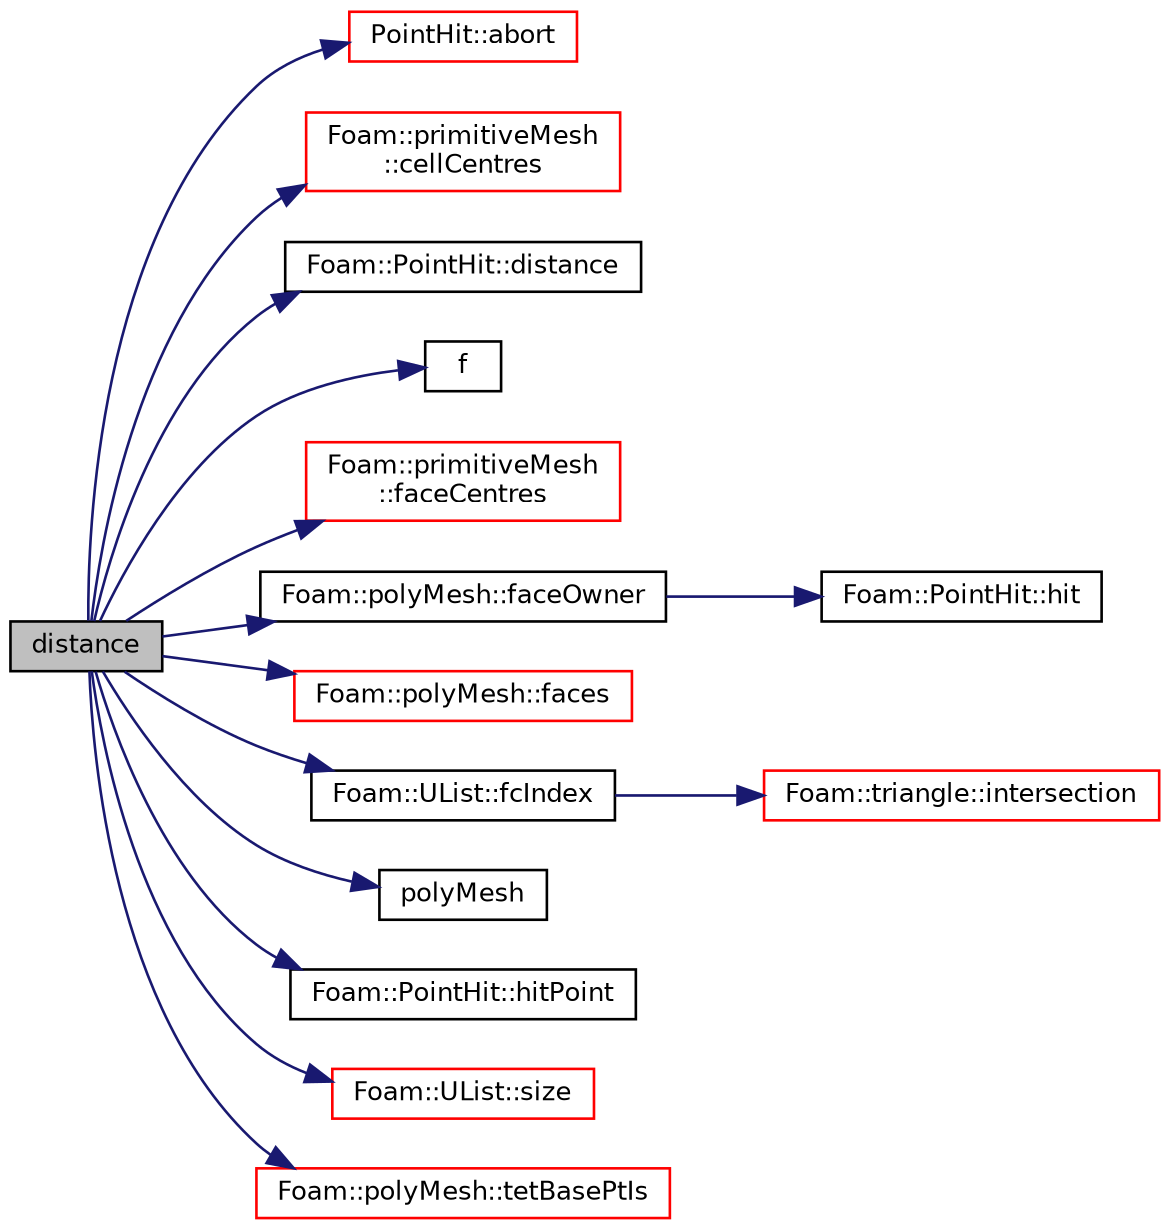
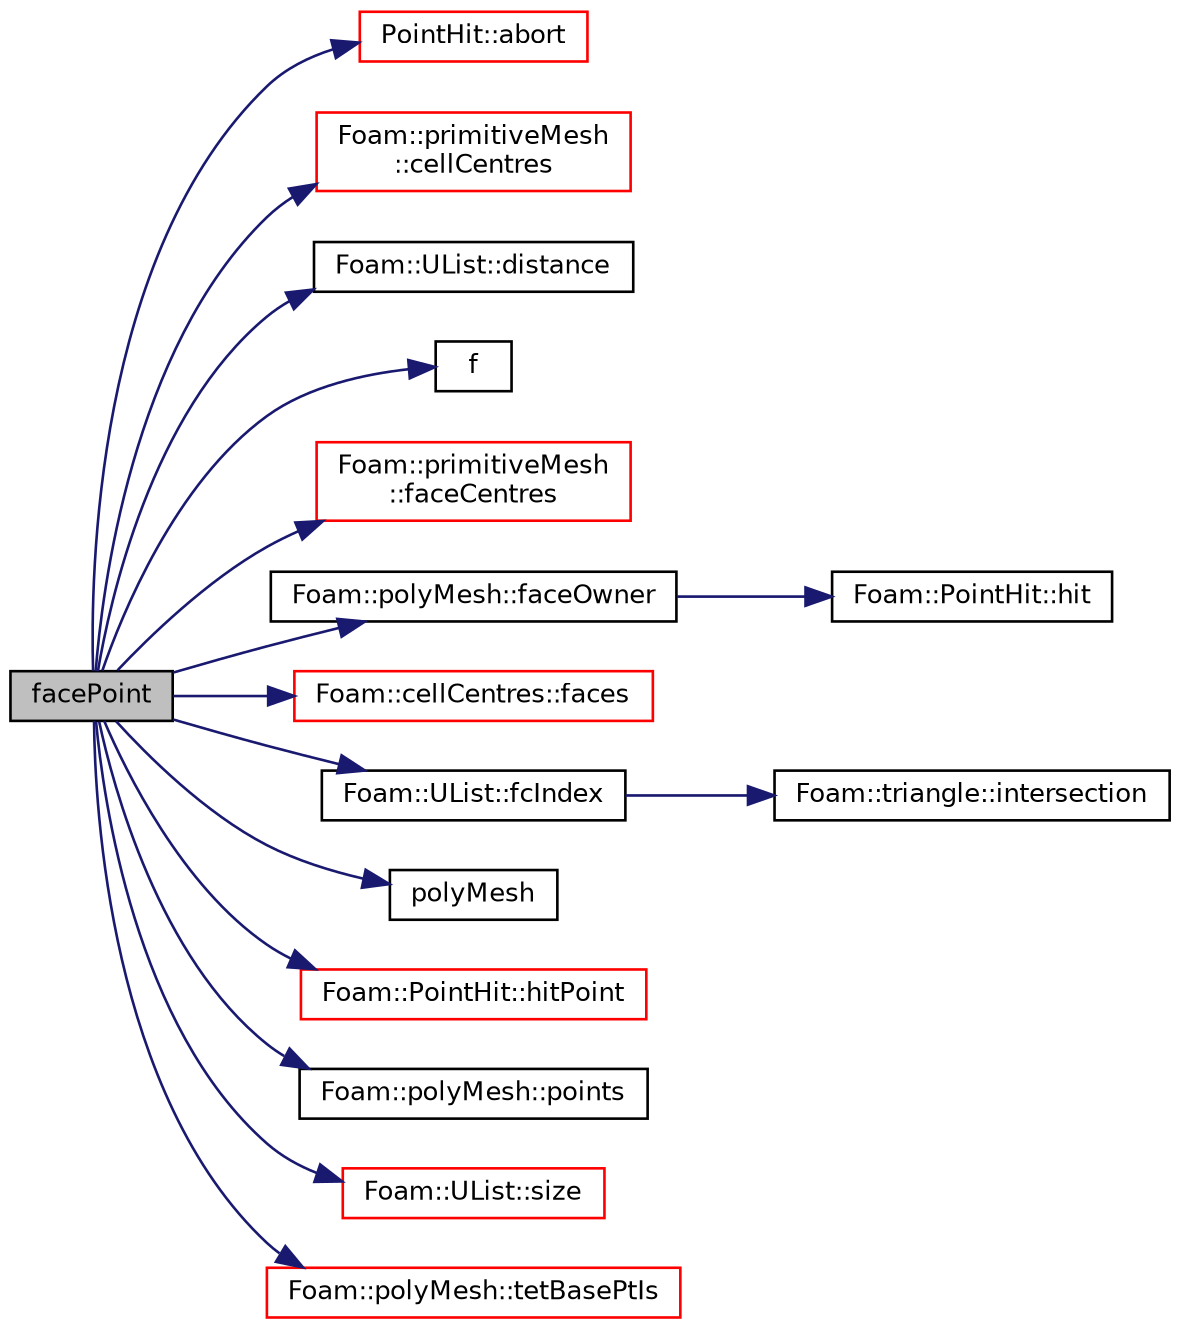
node "Foam::PointHit::distance": label "Foam::PointHit::distance" -> "Foam::UList::distance"
node "distance": label "distance" -> "facePoint"
node "Foam::polyMesh::faces": label "Foam::polyMesh::faces" -> "Foam::cellCentres::faces"
node "Foam::triangle::intersection": color red -> black
node "Foam::PointHit::hitPoint": color black -> red
node "Foam::polyMesh::points": added
